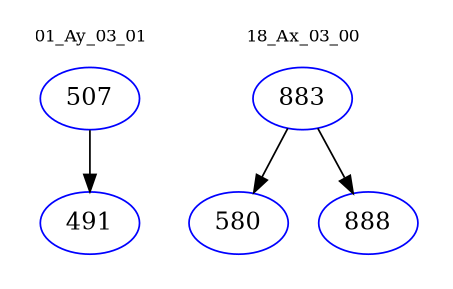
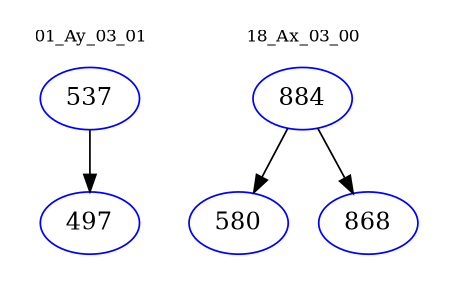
node "507": label "507" -> "537"
node "883": label "883" -> "884"
node "491": label "491" -> "497"
node "888": label "888" -> "868"
